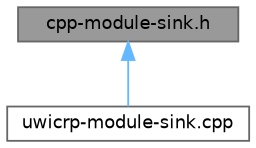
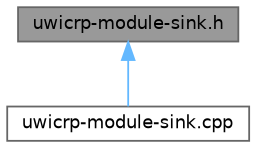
node "cpp-module-sink.h": label "cpp-module-sink.h" -> "uwicrp-module-sink.h"
